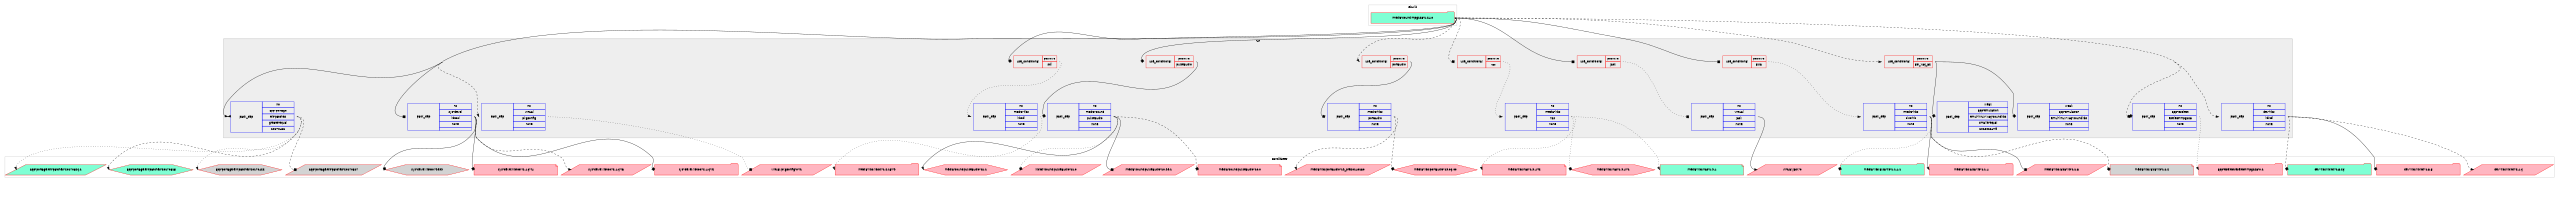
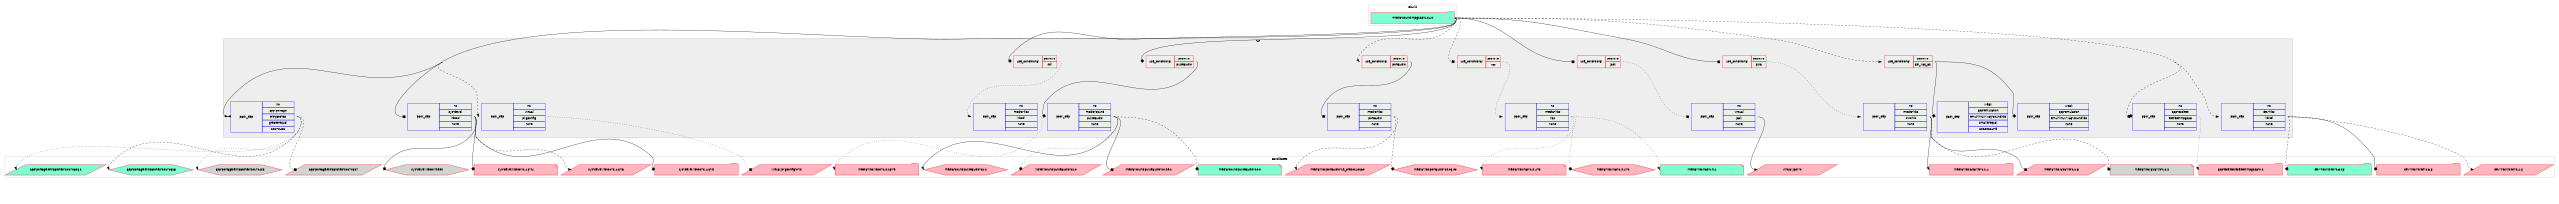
node "media-sound/pulseaudio-10.0": fillcolor lightpink -> aquamarine
node "media-libs/alsa-lib-1.1.4.1": removed
